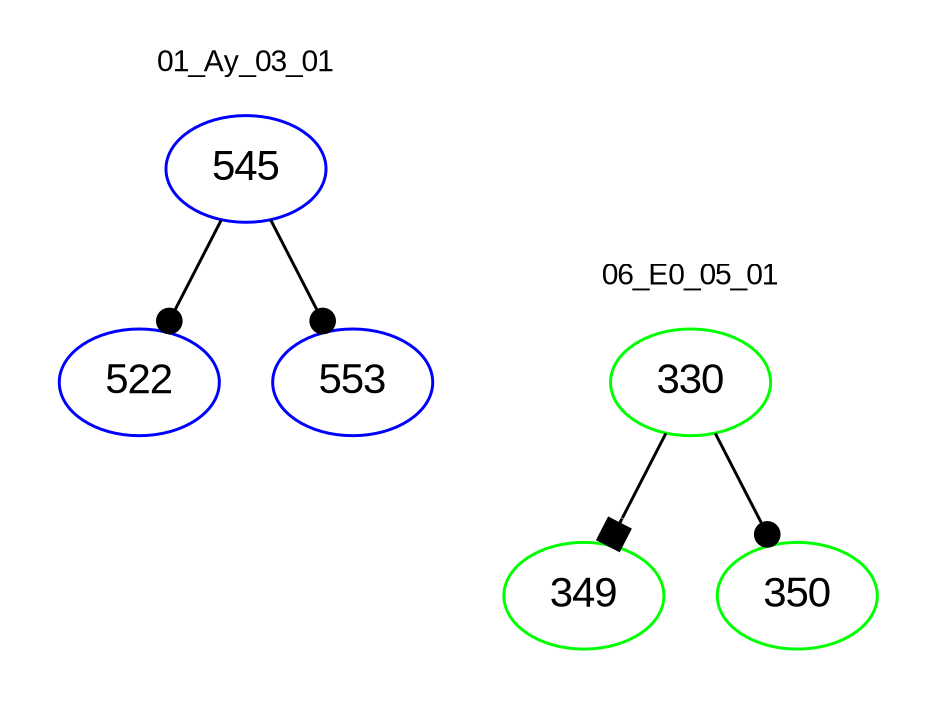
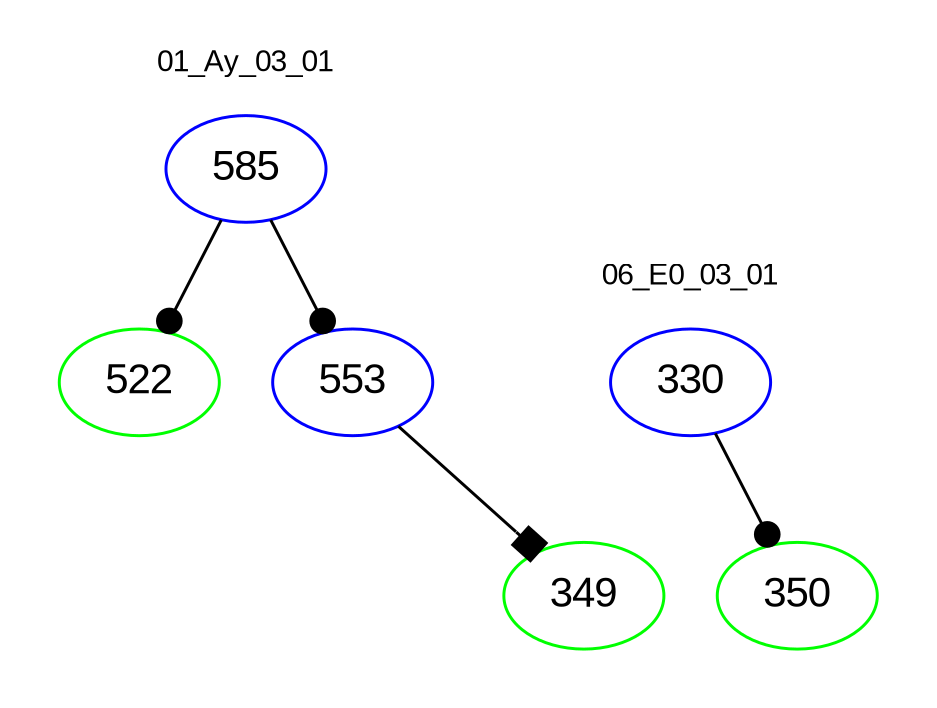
node "545": label "545" -> "585"
cluster "06_E0_05_01": label "06_E0_05_01" -> "06_E0_03_01"
node "522": color blue -> green
node "330": color green -> blue
edge "330" -> "349": now "553" -> "349"
